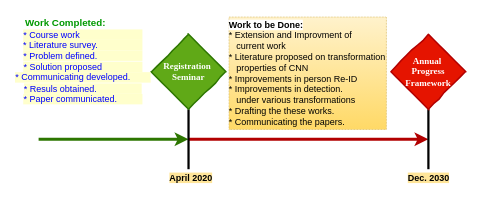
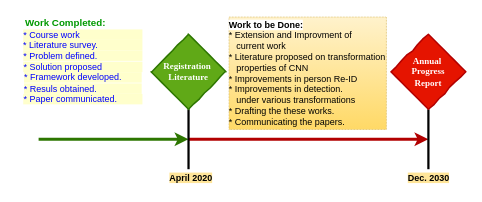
node "Work Completed: * Course work * Literature survey. * Problem defined. * Solution proposed * Communicating developed. * Resuls obtained. * Paper communicated.": label "Work Completed: * Course work * Literature survey. * Problem defined. * Solution proposed * Communicating developed. * Resuls obtained. * Paper communicated." -> "Work Completed: * Course work * Literature survey. * Problem defined. * Solution proposed * Framework developed. * Resuls obtained. * Paper communicated."
node "Registration Seminar": label "Registration Seminar" -> "Registration Literature"
node "Annual Progress Framework": label "Annual Progress Framework" -> "Annual Progress Report"
